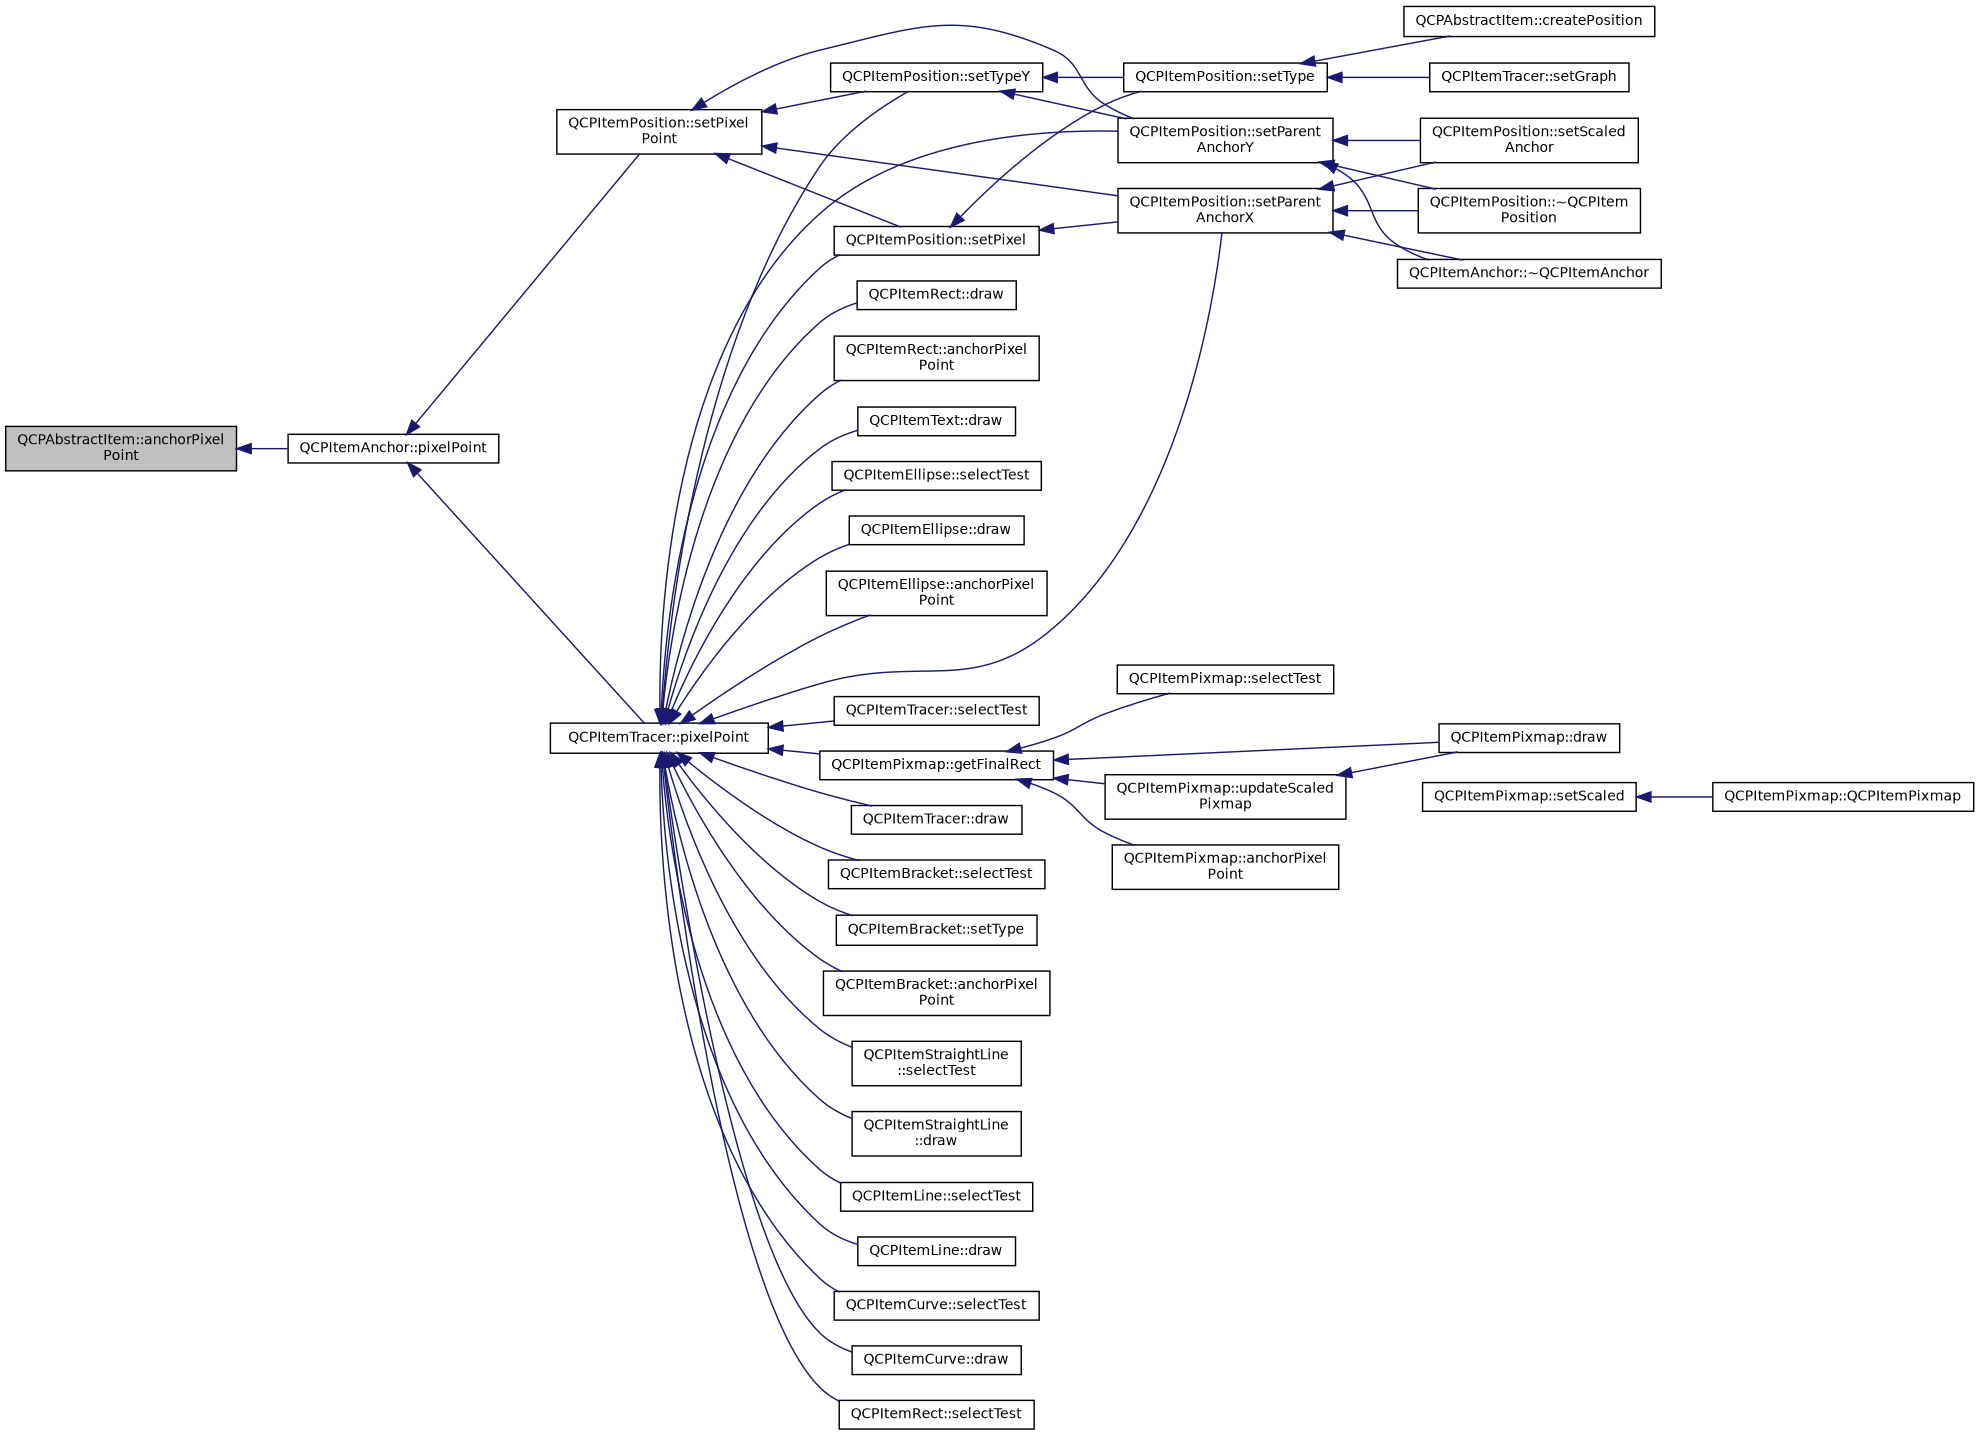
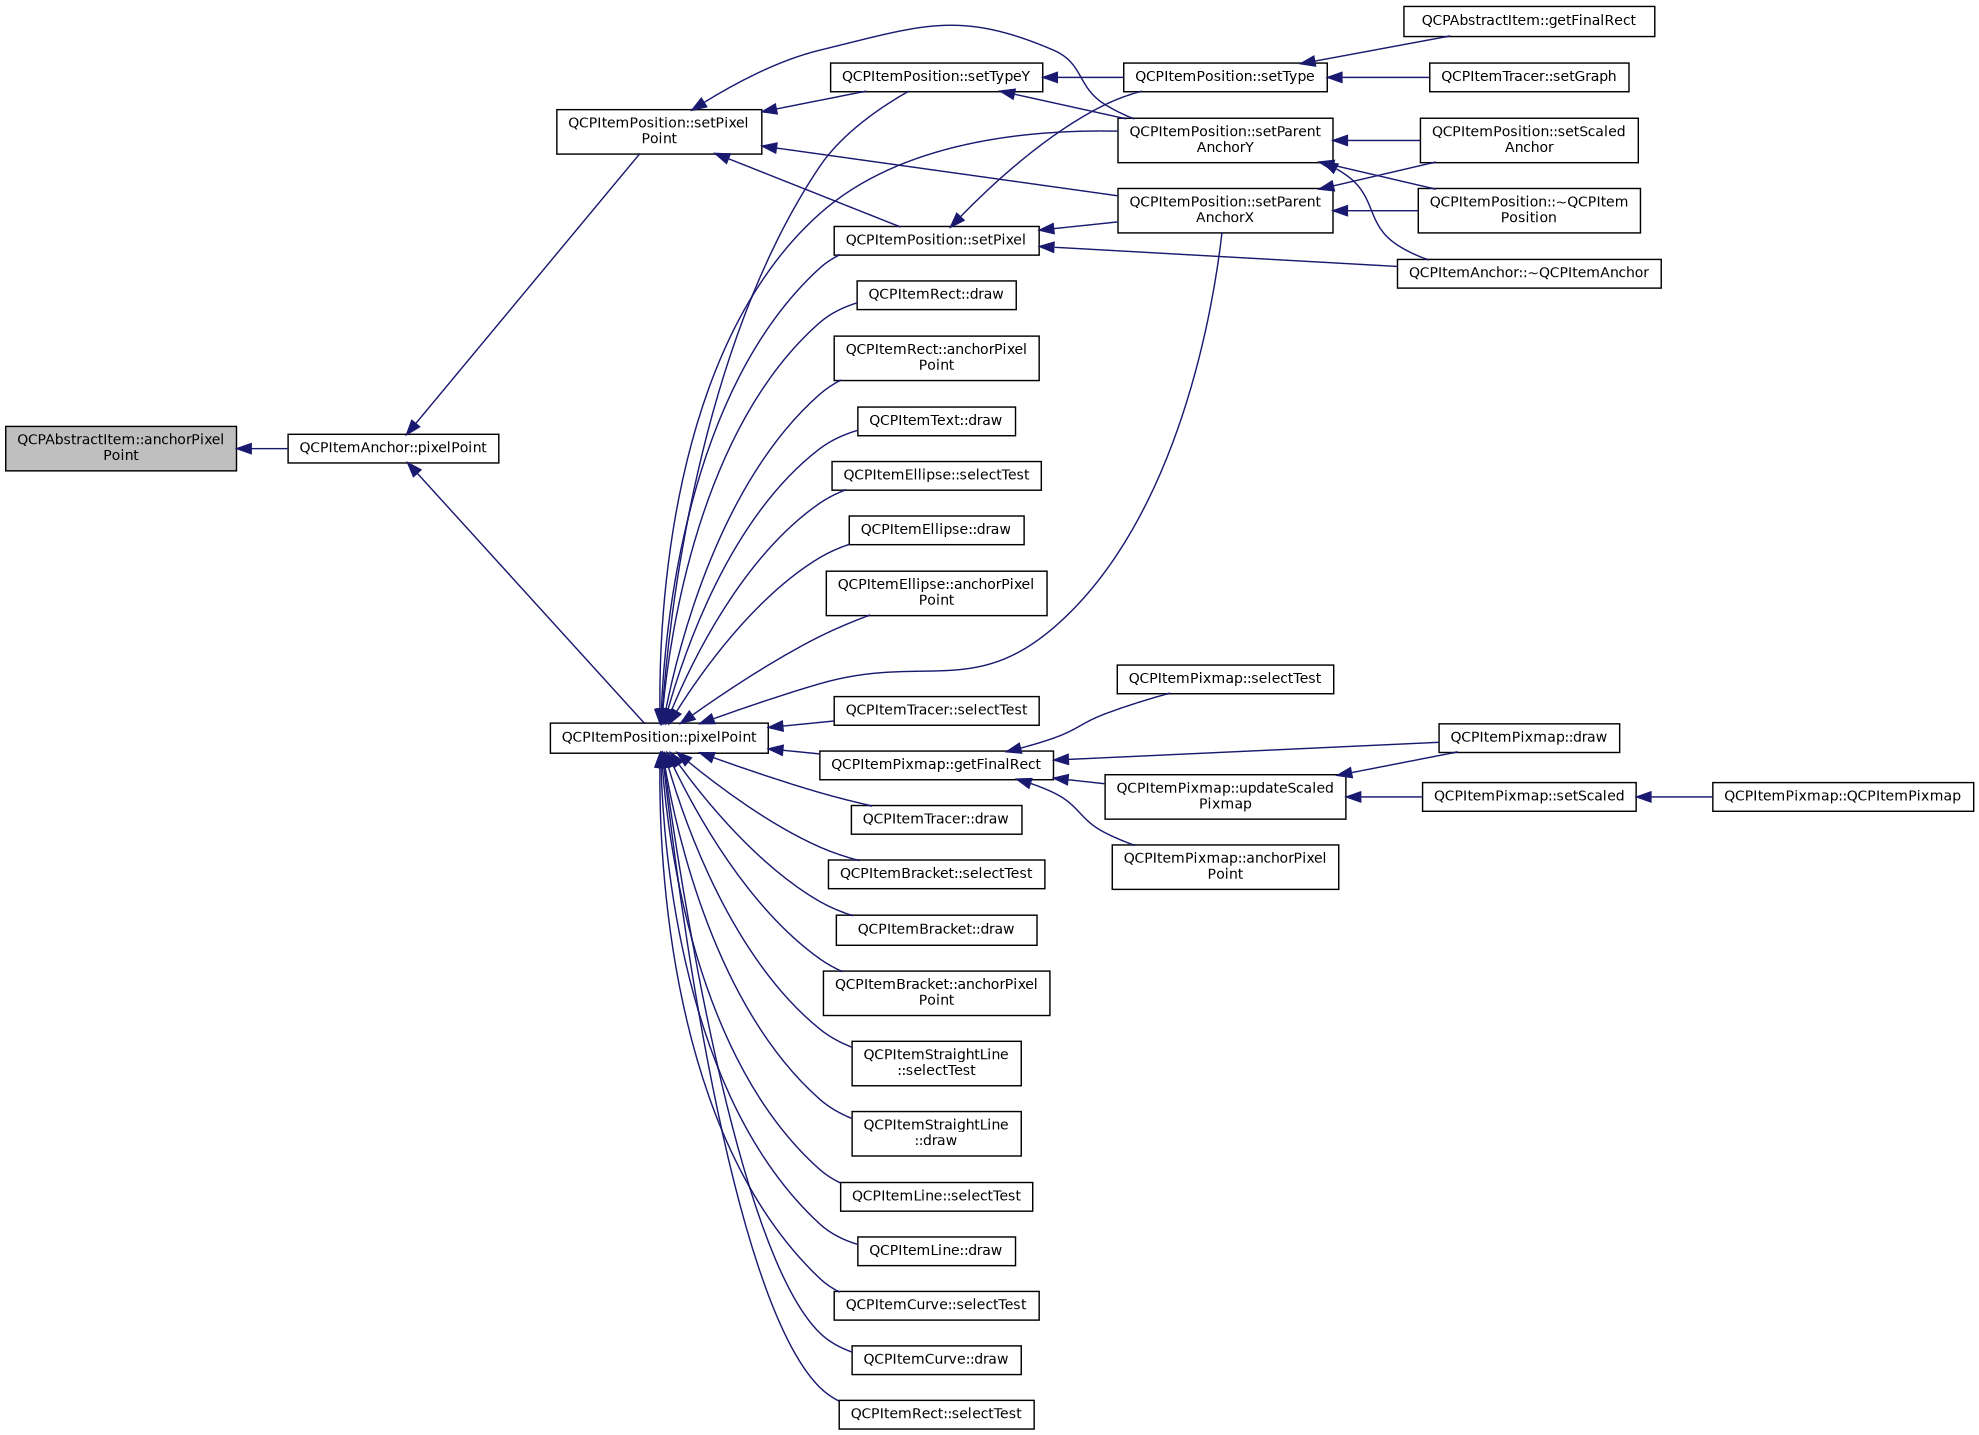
node "QCPAbstractItem::createPosition": label "QCPAbstractItem::createPosition" -> "QCPAbstractItem::getFinalRect"
edge "QCPItemAnchor::~QCPItemAnchor" -> "QCPItemPosition::setParent AnchorX": now "QCPItemAnchor::~QCPItemAnchor" -> "QCPItemPosition::setPixel"
node "QCPItemTracer::pixelPoint": label "QCPItemTracer::pixelPoint" -> "QCPItemPosition::pixelPoint"
edge "QCPItemPixmap::setScaled" -> "QCPItemPixmap::updateScaled Pixmap": added
node "QCPItemBracket::setType": label "QCPItemBracket::setType" -> "QCPItemBracket::draw"
